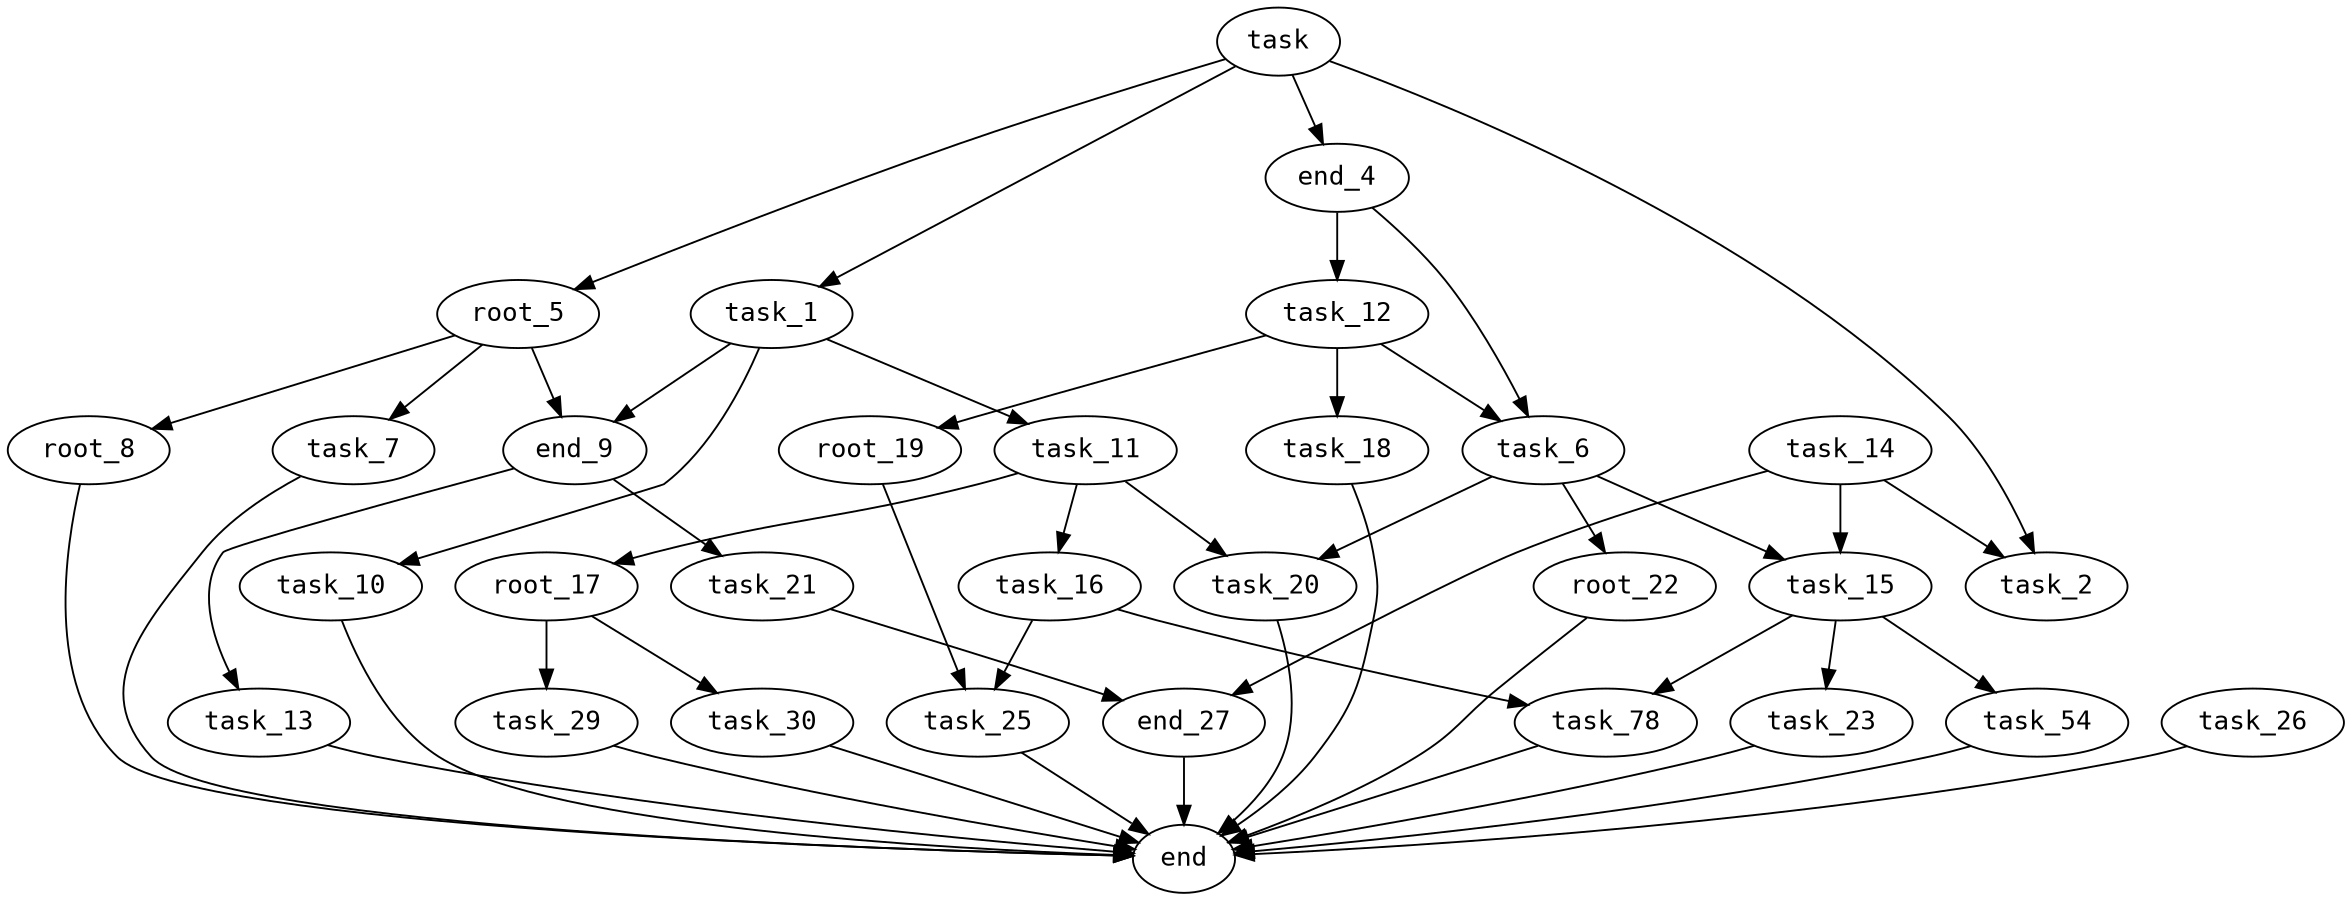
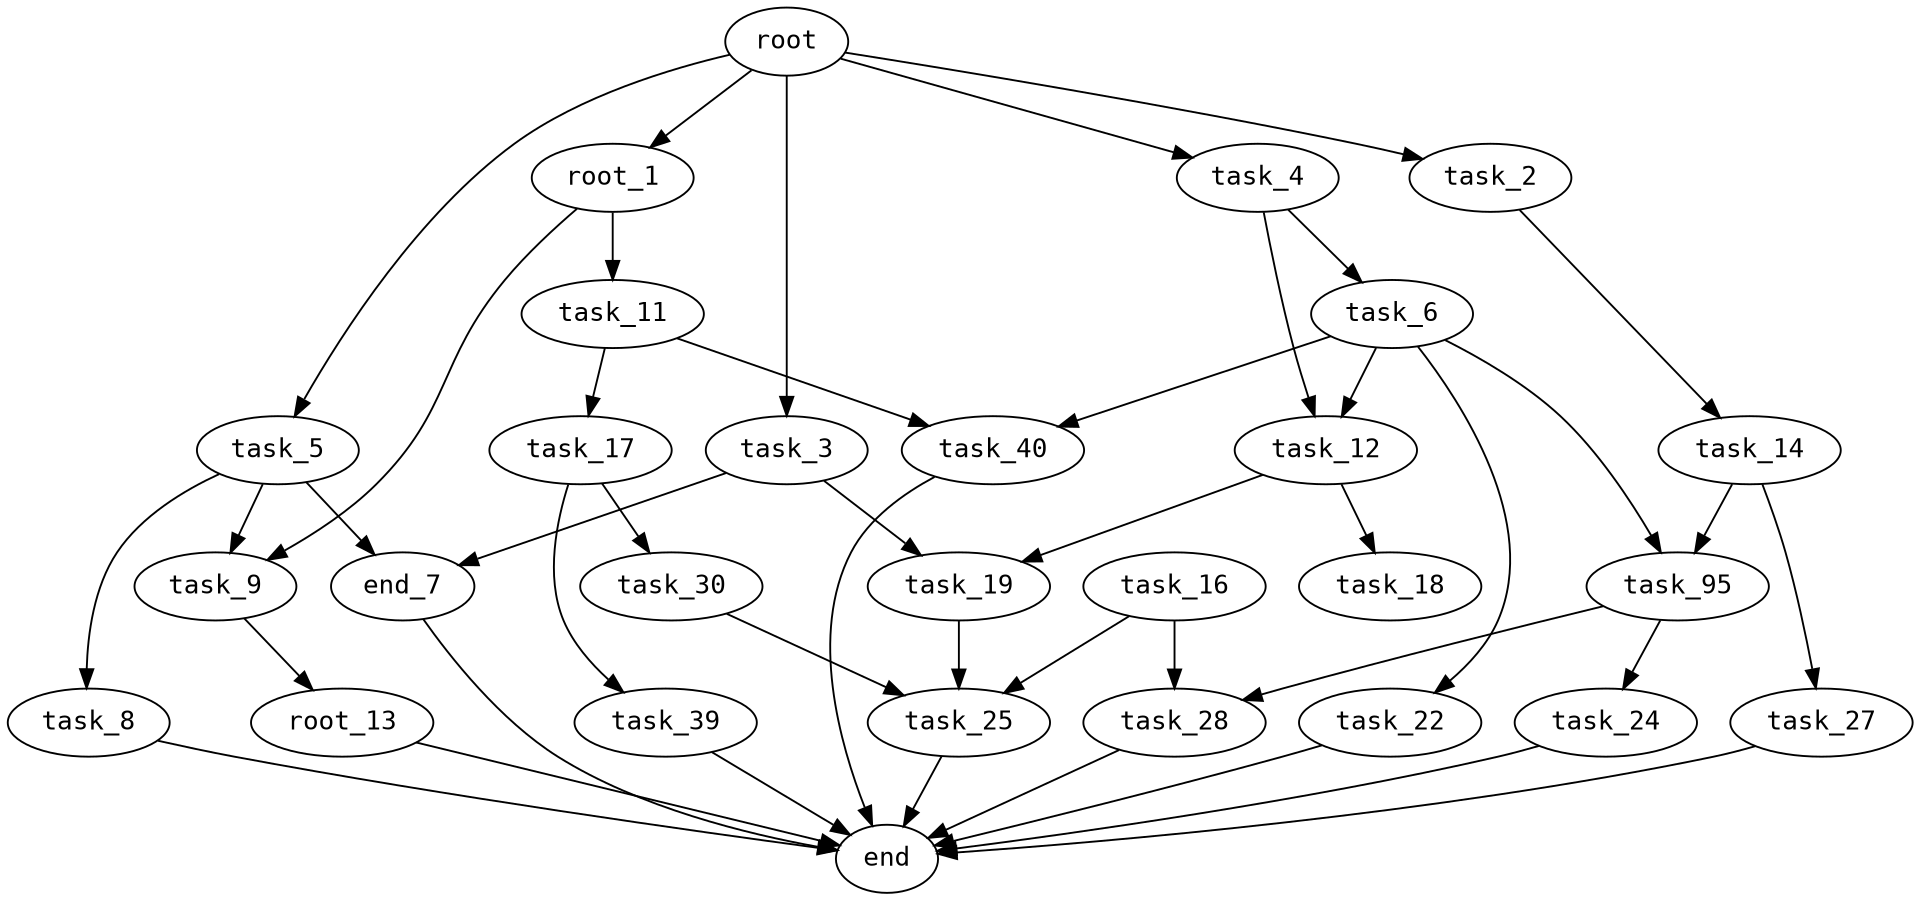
node "task": label "task" -> "root"
node "end_4": label "end_4" -> "task_4"
node "root_5": label "root_5" -> "task_5"
node "task_1": label "task_1" -> "root_1"
edge "task_12" -> "task_6": reversed
node "root_8": label "root_8" -> "task_8"
node "task_7": label "task_7" -> "end_7"
node "end_9": label "end_9" -> "task_9"
node "task_3": added
node "root_19": label "root_19" -> "task_19"
edge "task_11" -> "task_16": removed
edge "task_14" -> "task_2": reversed
node "task_10": removed
node "root_17": label "root_17" -> "task_17"
node "task_21": removed
node "task_20": label "task_20" -> "task_40"
node "root_22": label "root_22" -> "task_22"
node "task_15": label "task_15" -> "task_95"
edge "task_18" -> "end": removed
node "task_13": label "task_13" -> "root_13"
node "task_29": label "task_29" -> "task_39"
node "end_27": label "end_27" -> "task_27"
node "task_78": label "task_78" -> "task_28"
node "task_23": removed
node "task_54": label "task_54" -> "task_24"
node "task_26": removed
edge "task_30" -> "end": now "task_30" -> "task_25"
